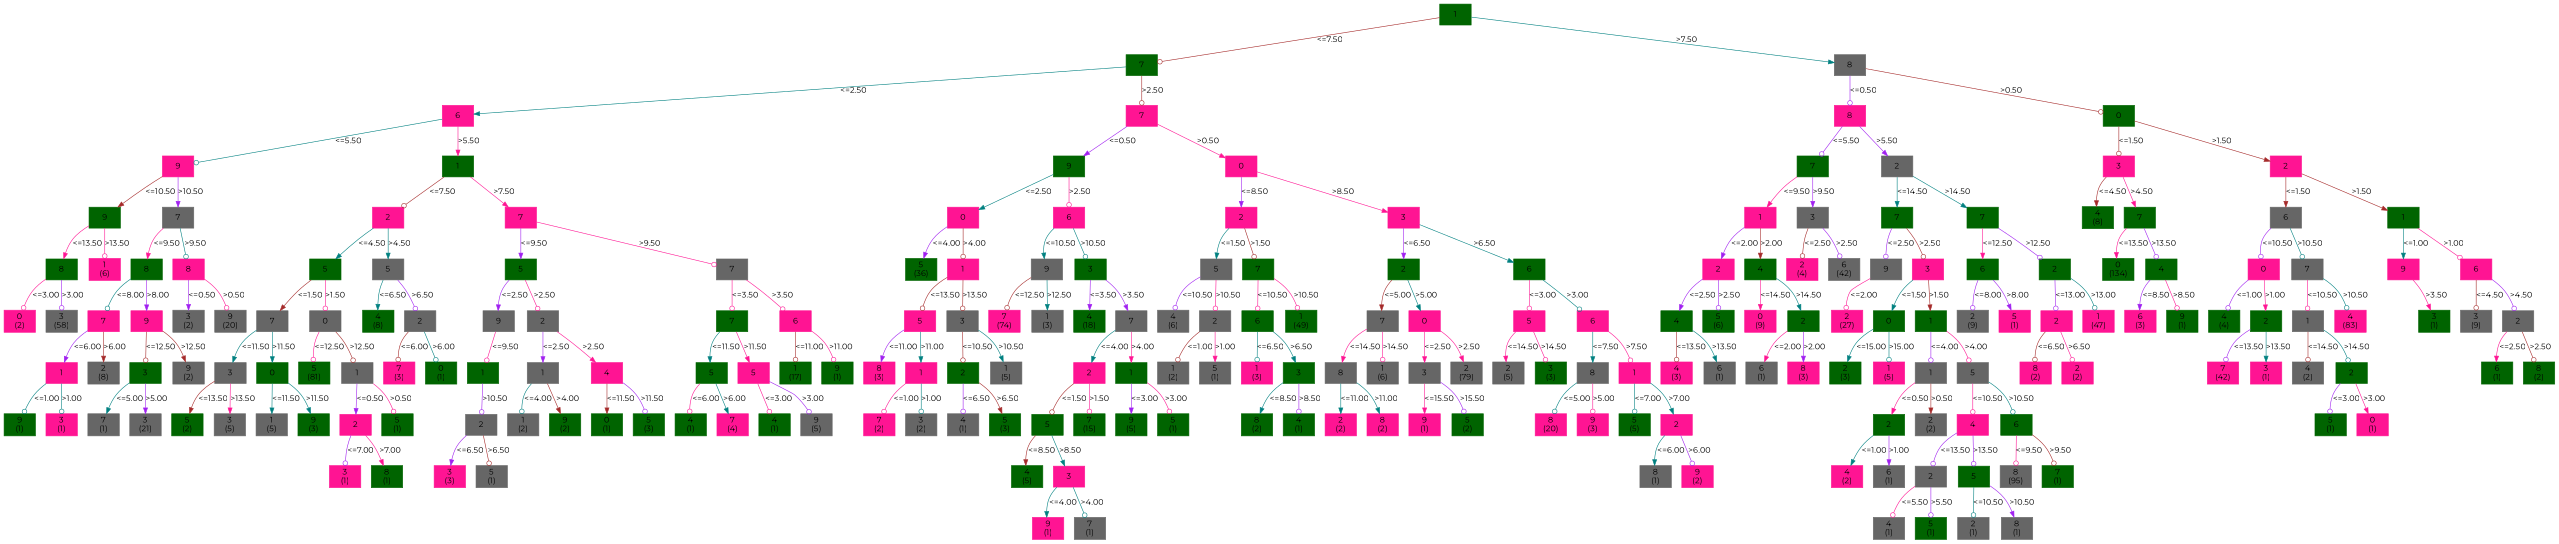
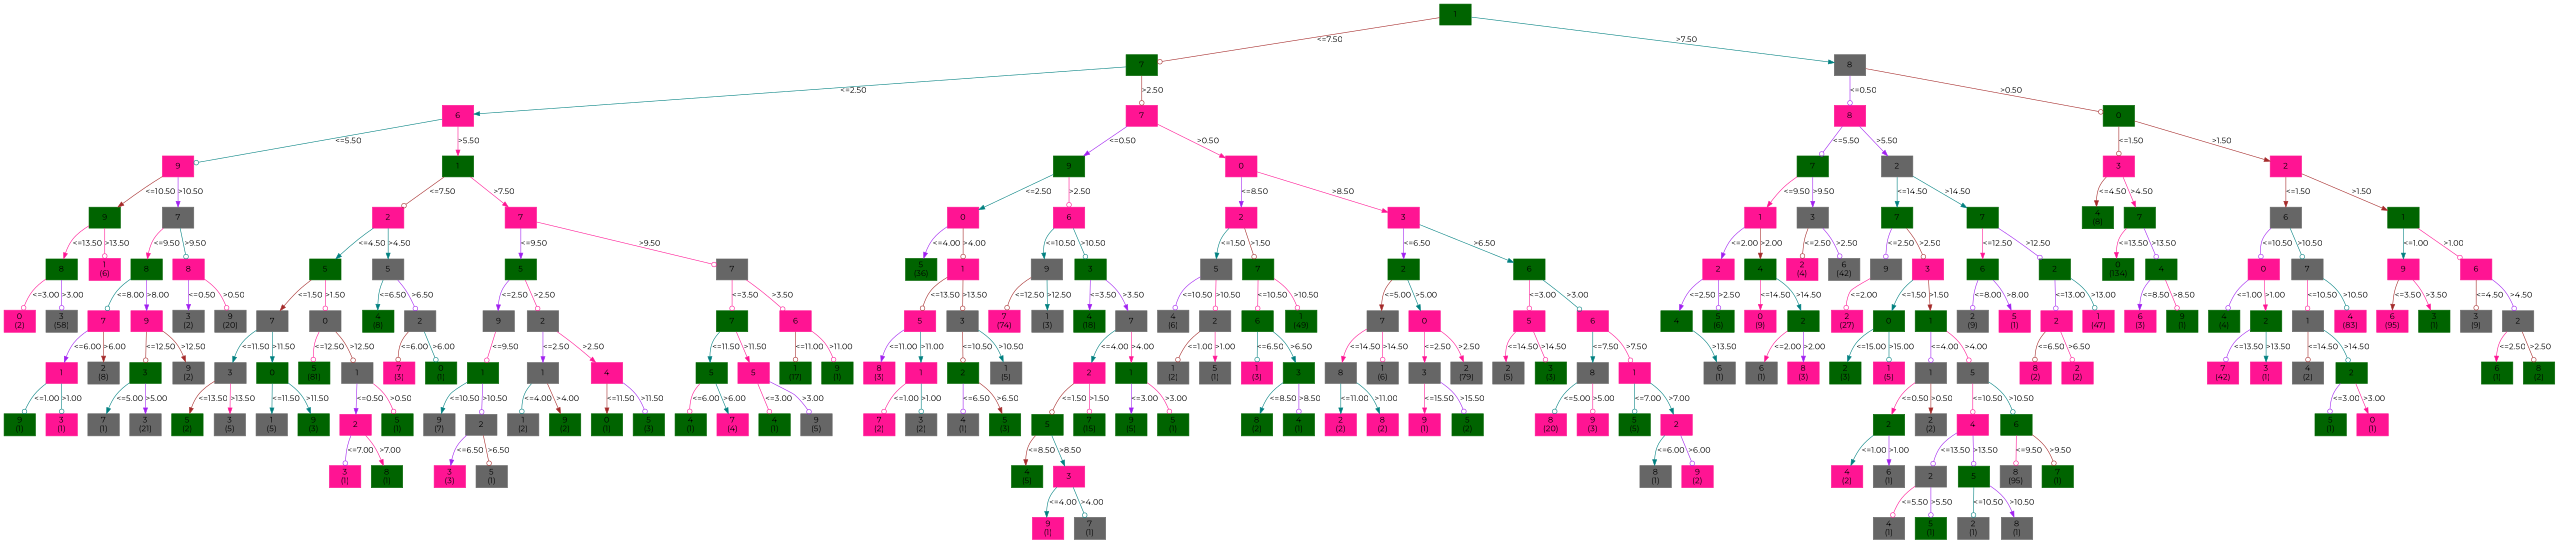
node "6 (95)": added
node "4 (3)": removed
node "9 (7)": added
